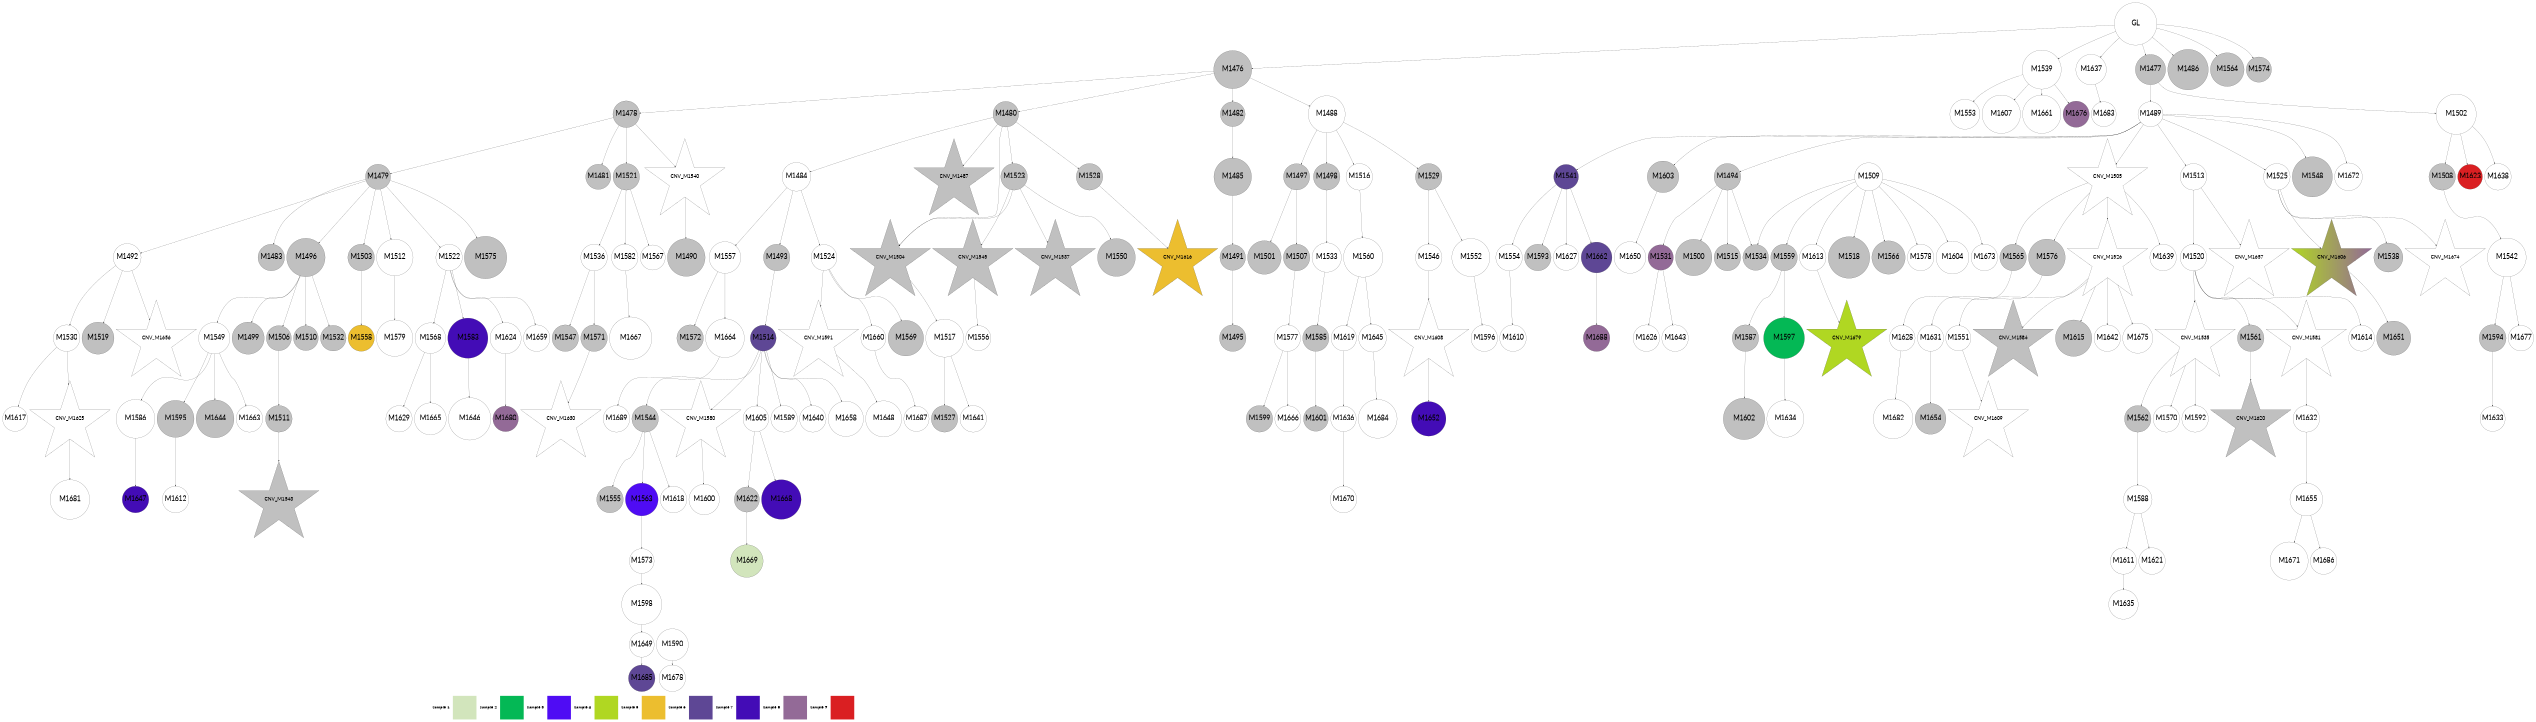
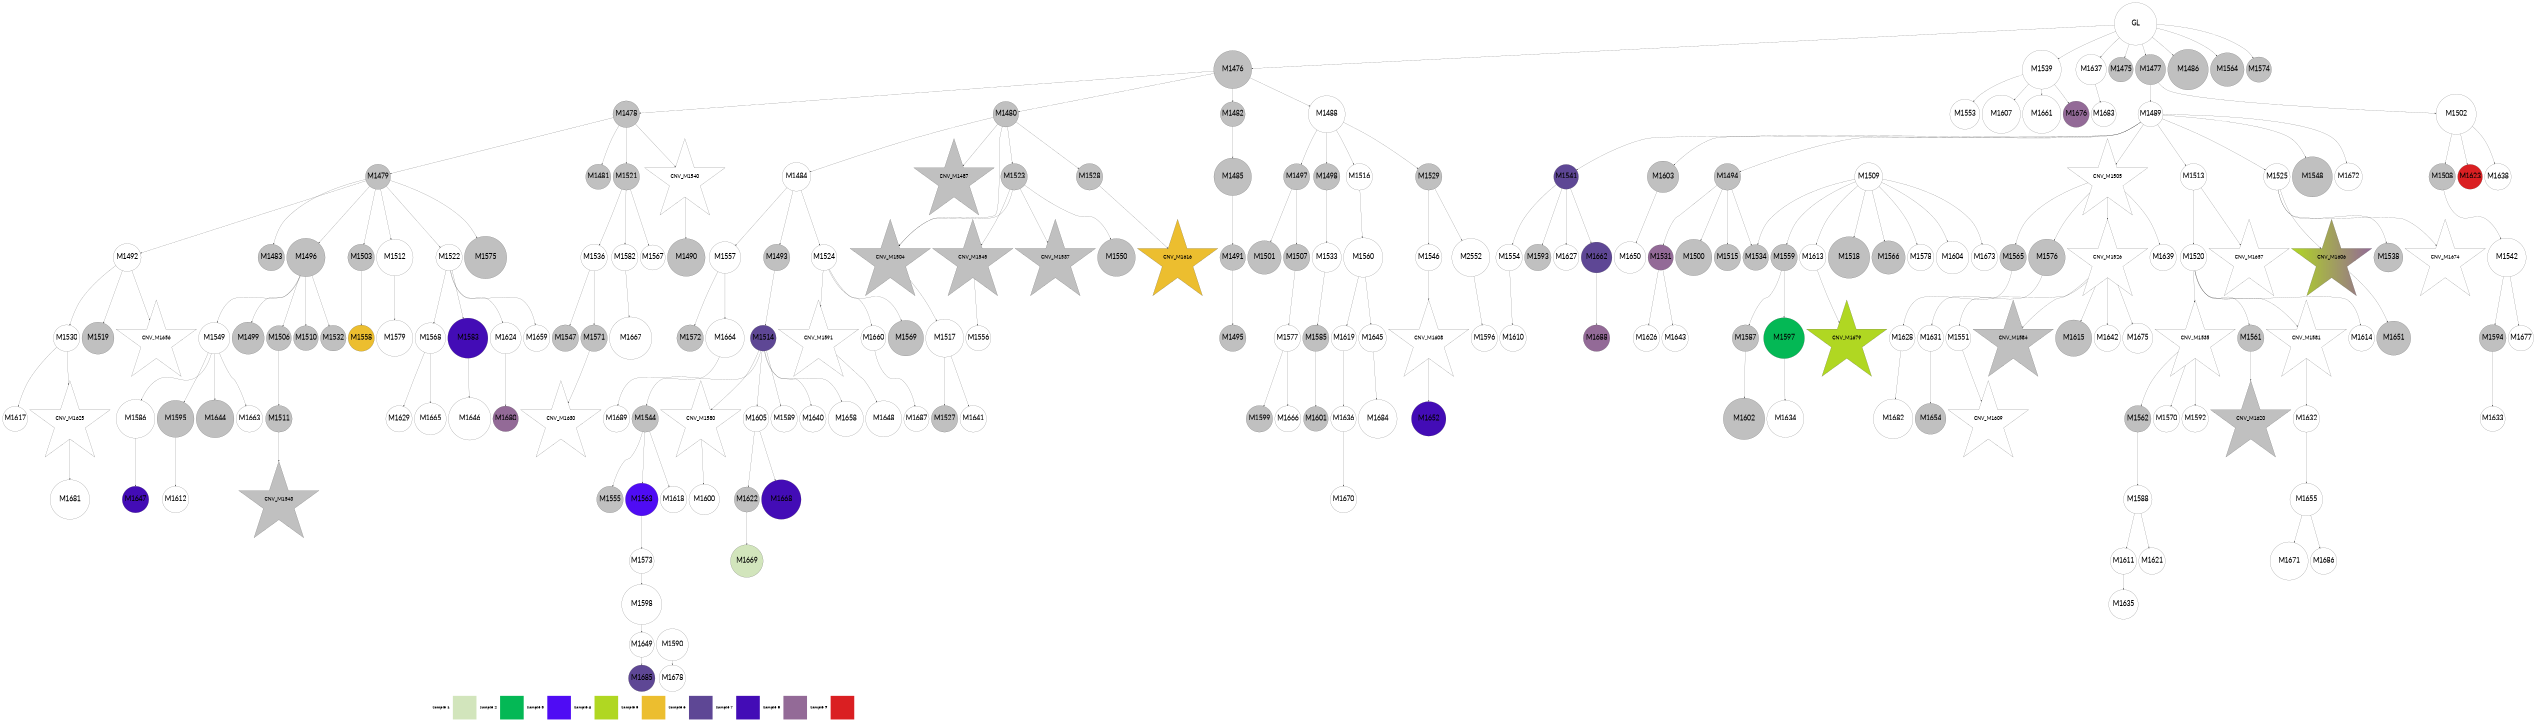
node "M1475": added
node "M1552": label "M1552" -> "M2552"
